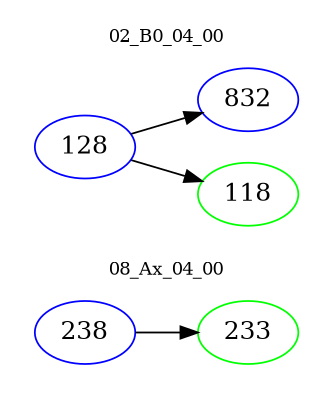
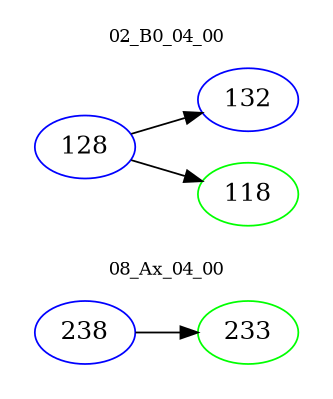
node "832": label "832" -> "132"
